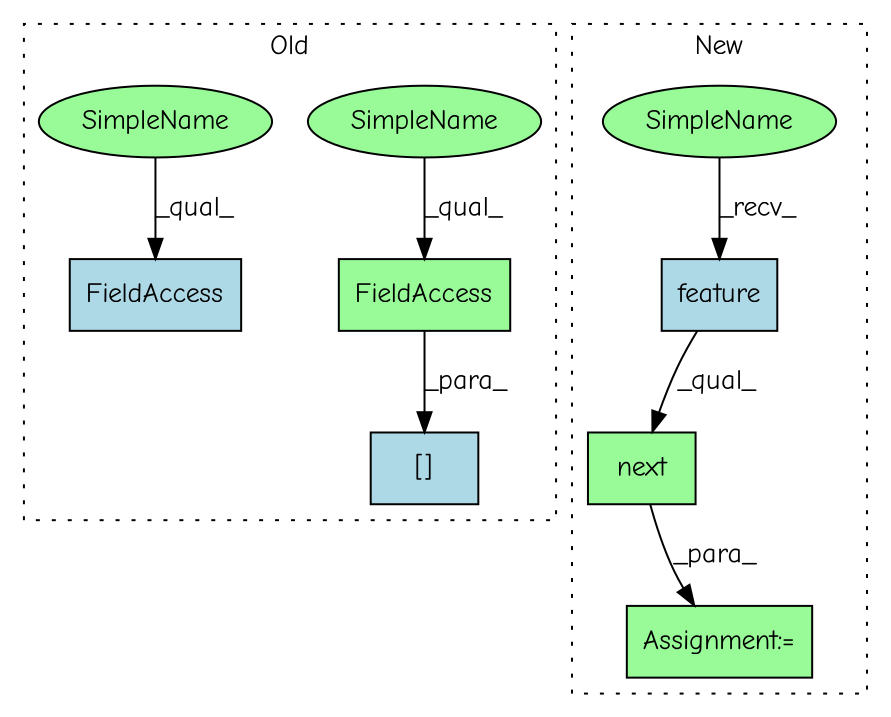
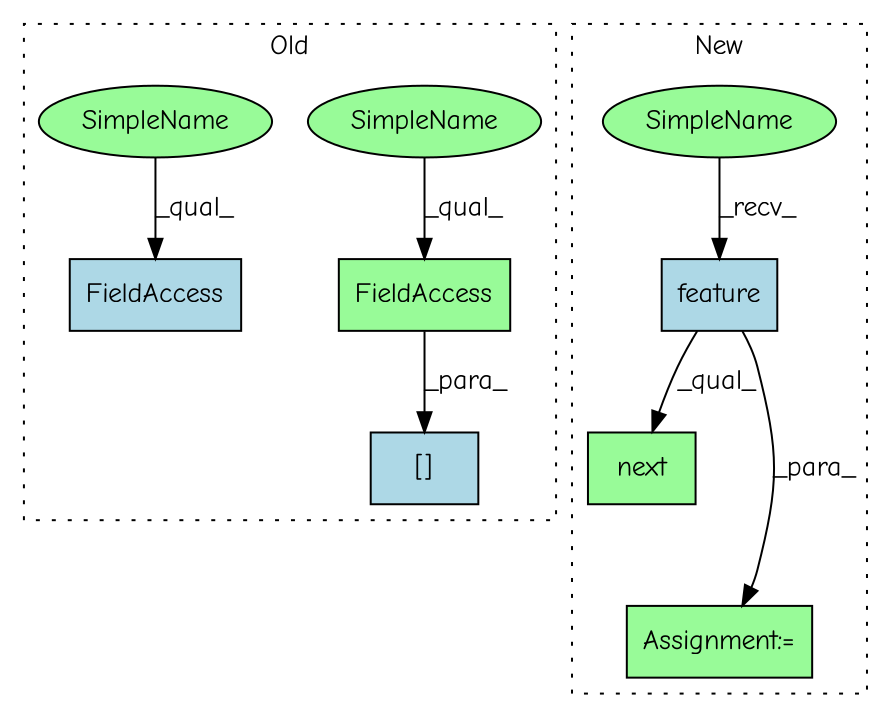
edge "next" -> "Assignment:=": now "feature" -> "Assignment:="
